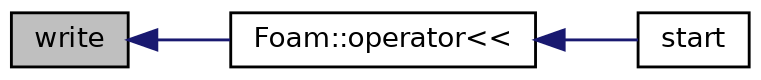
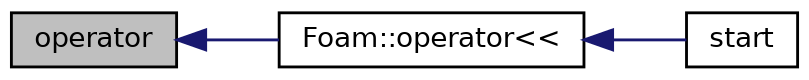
node "write": label "write" -> "operator"
